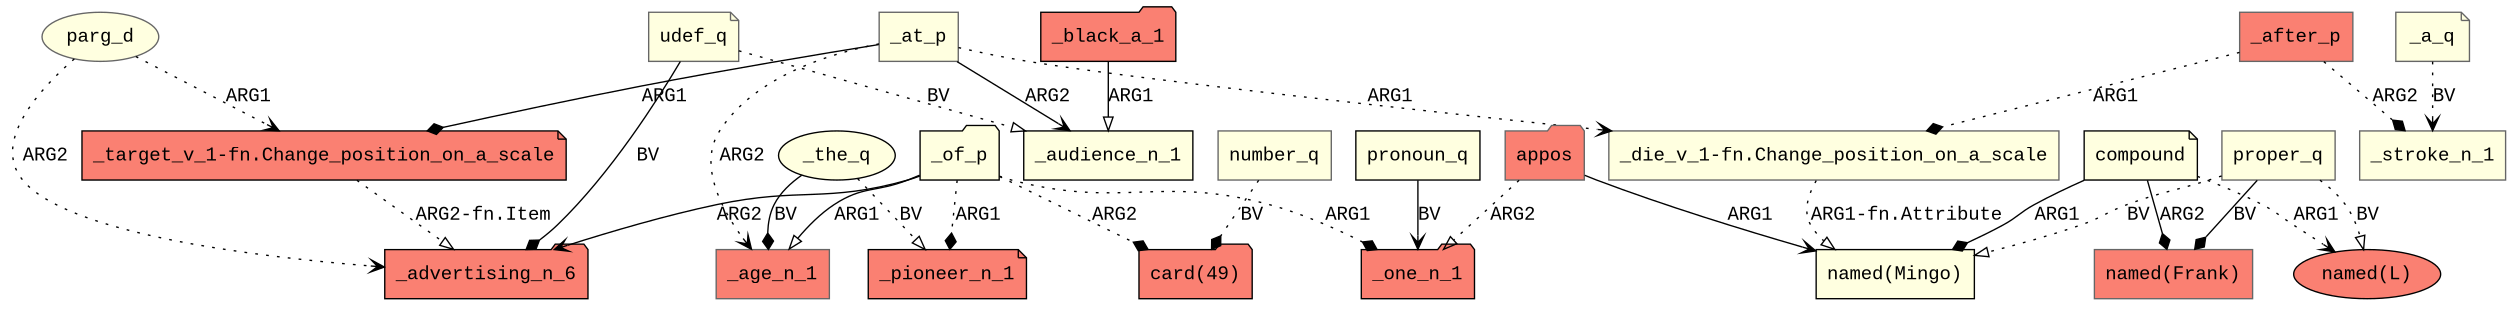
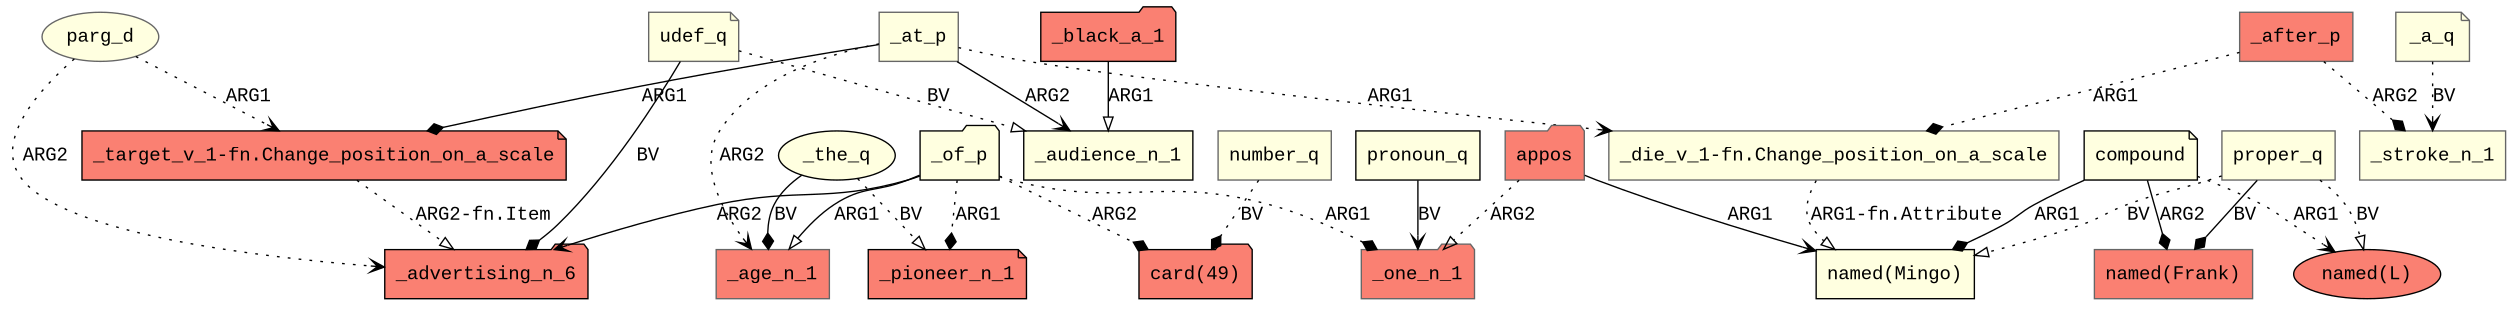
node "_one_n_1": color black -> gray40
